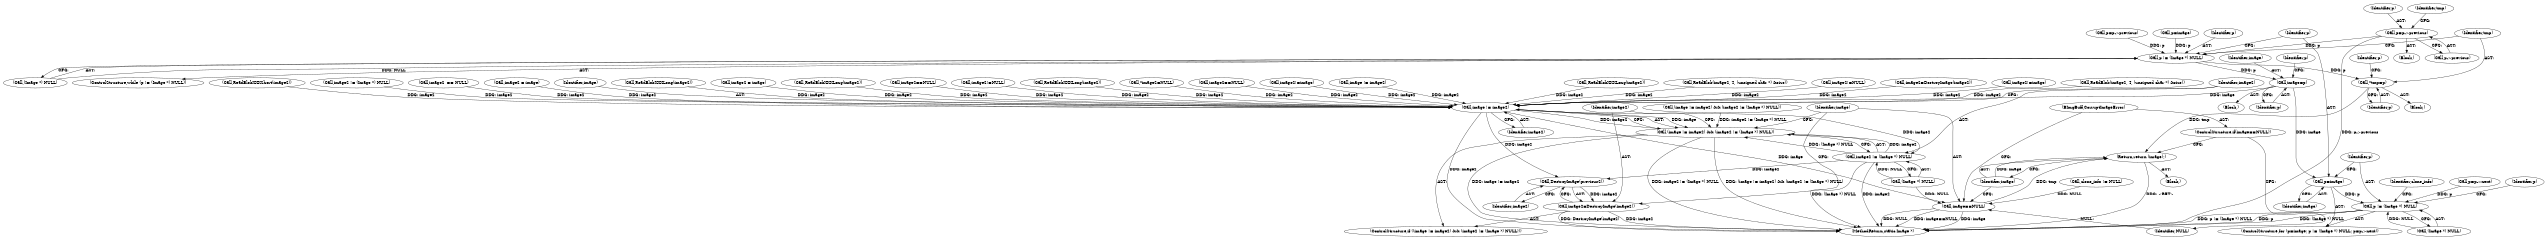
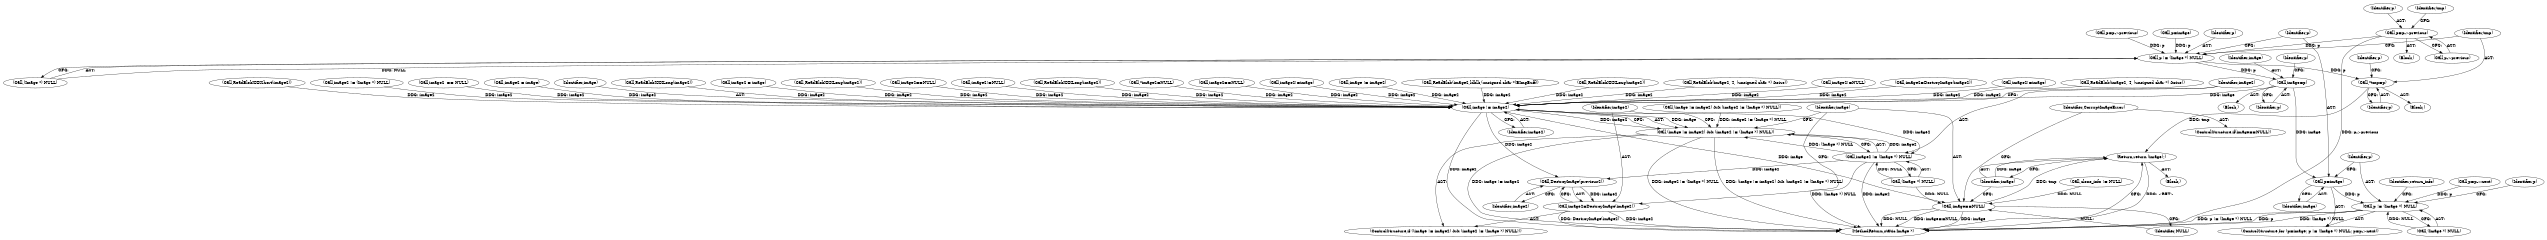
node "(ControlStructure,while (p != (Image *) NULL))": removed
node "(Call,ReadBlob(image2,ldblk,(unsigned char *)BImgBuff))": added
node "(BImgBuff,CorruptImageError)": label "(BImgBuff,CorruptImageError)" -> "(Identifier,CorruptImageError)"
edge "(ControlStructure,if(image==NULL))" -> "(Return,return (image);)": now "(MethodReturn,static Image *)" -> "(Return,return (image);)"
node "(Identifier,clone_info)": label "(Identifier,clone_info)" -> "(Identifier,return_info)"
edge "(ControlStructure,if(image==NULL))" -> "(Identifier,NULL)": now "(Call,image==NULL)" -> "(Identifier,NULL)"
